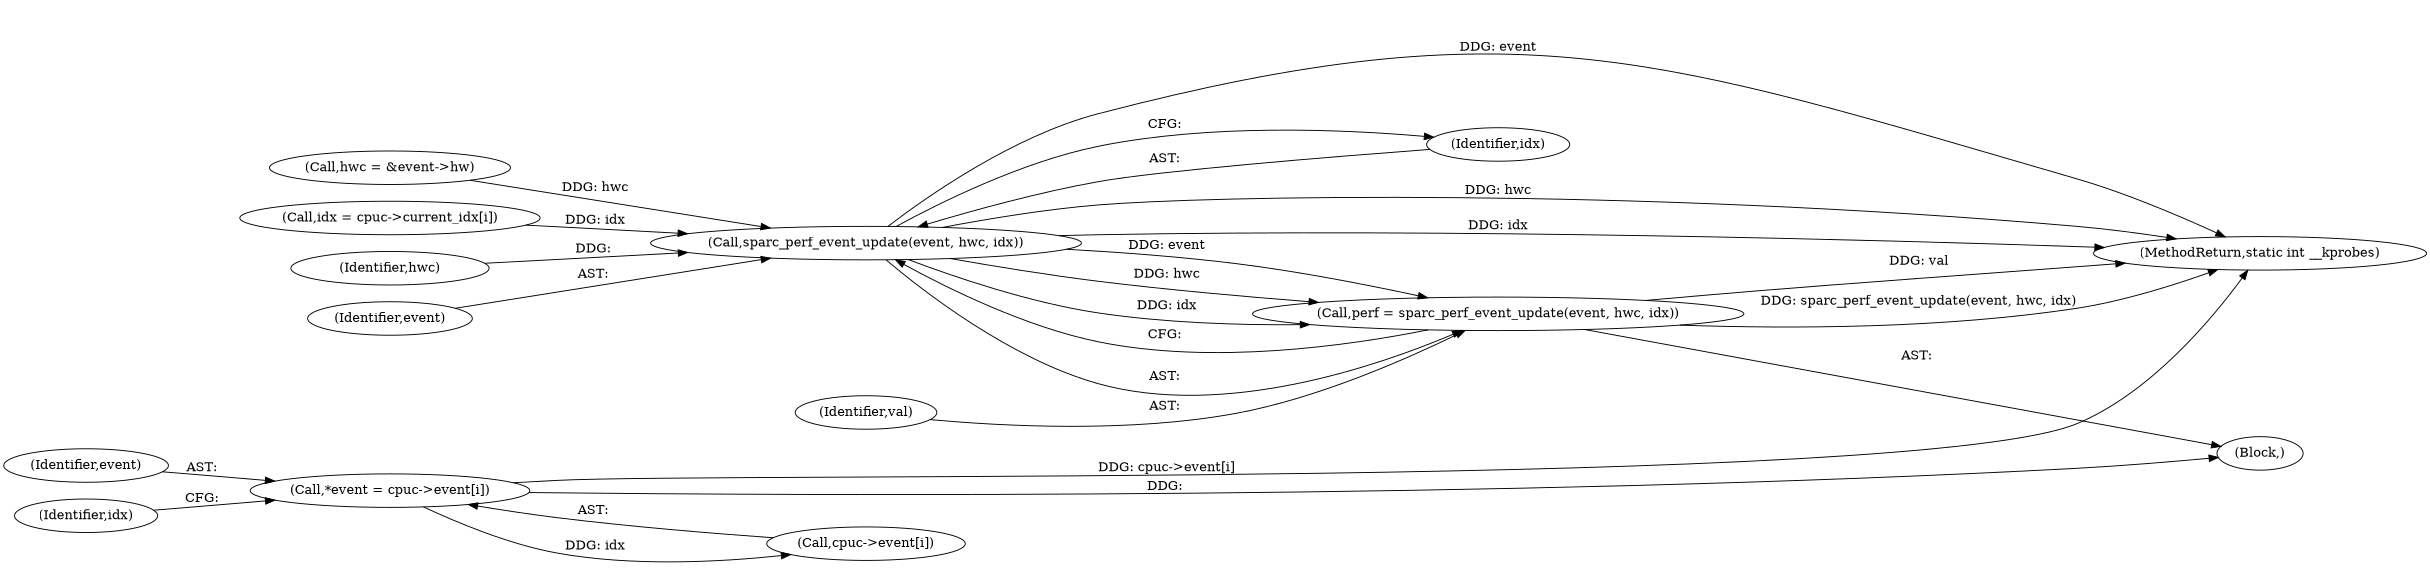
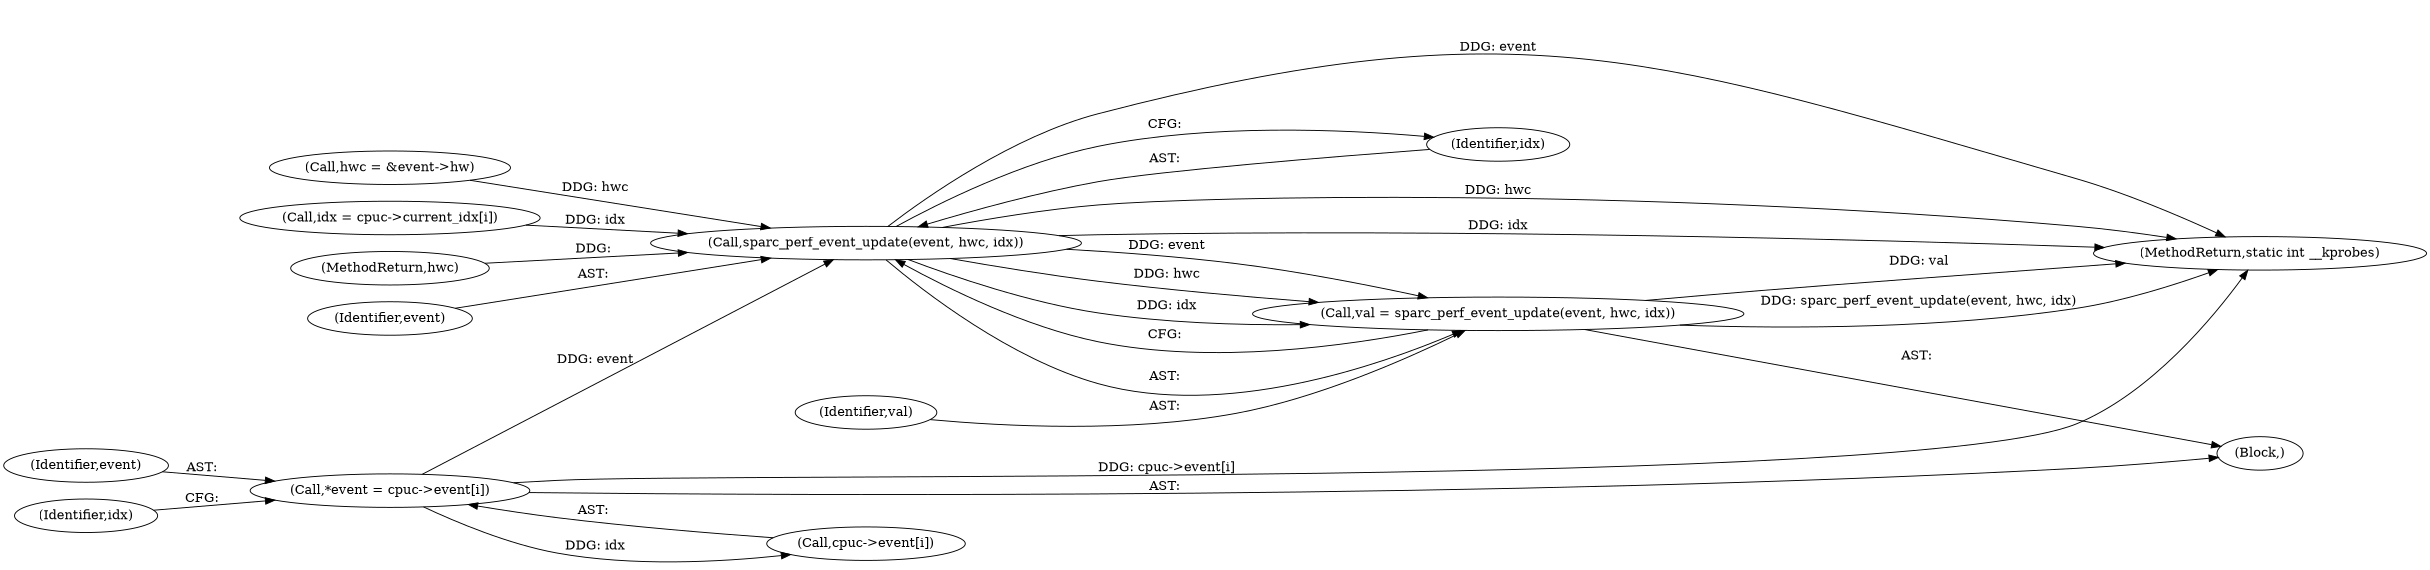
node "(Identifier,hwc)": label "(Identifier,hwc)" -> "(MethodReturn,hwc)"
node "(Call,perf = sparc_perf_event_update(event, hwc, idx))": label "(Call,perf = sparc_perf_event_update(event, hwc, idx))" -> "(Call,val = sparc_perf_event_update(event, hwc, idx))"
edge "(Call,*event = cpuc->event[i])" -> "(Call,sparc_perf_event_update(event, hwc, idx))": added, label "DDG: event"
edge "(Call,*event = cpuc->event[i])" -> "(Block,)": label "DDG: " -> "AST: "
